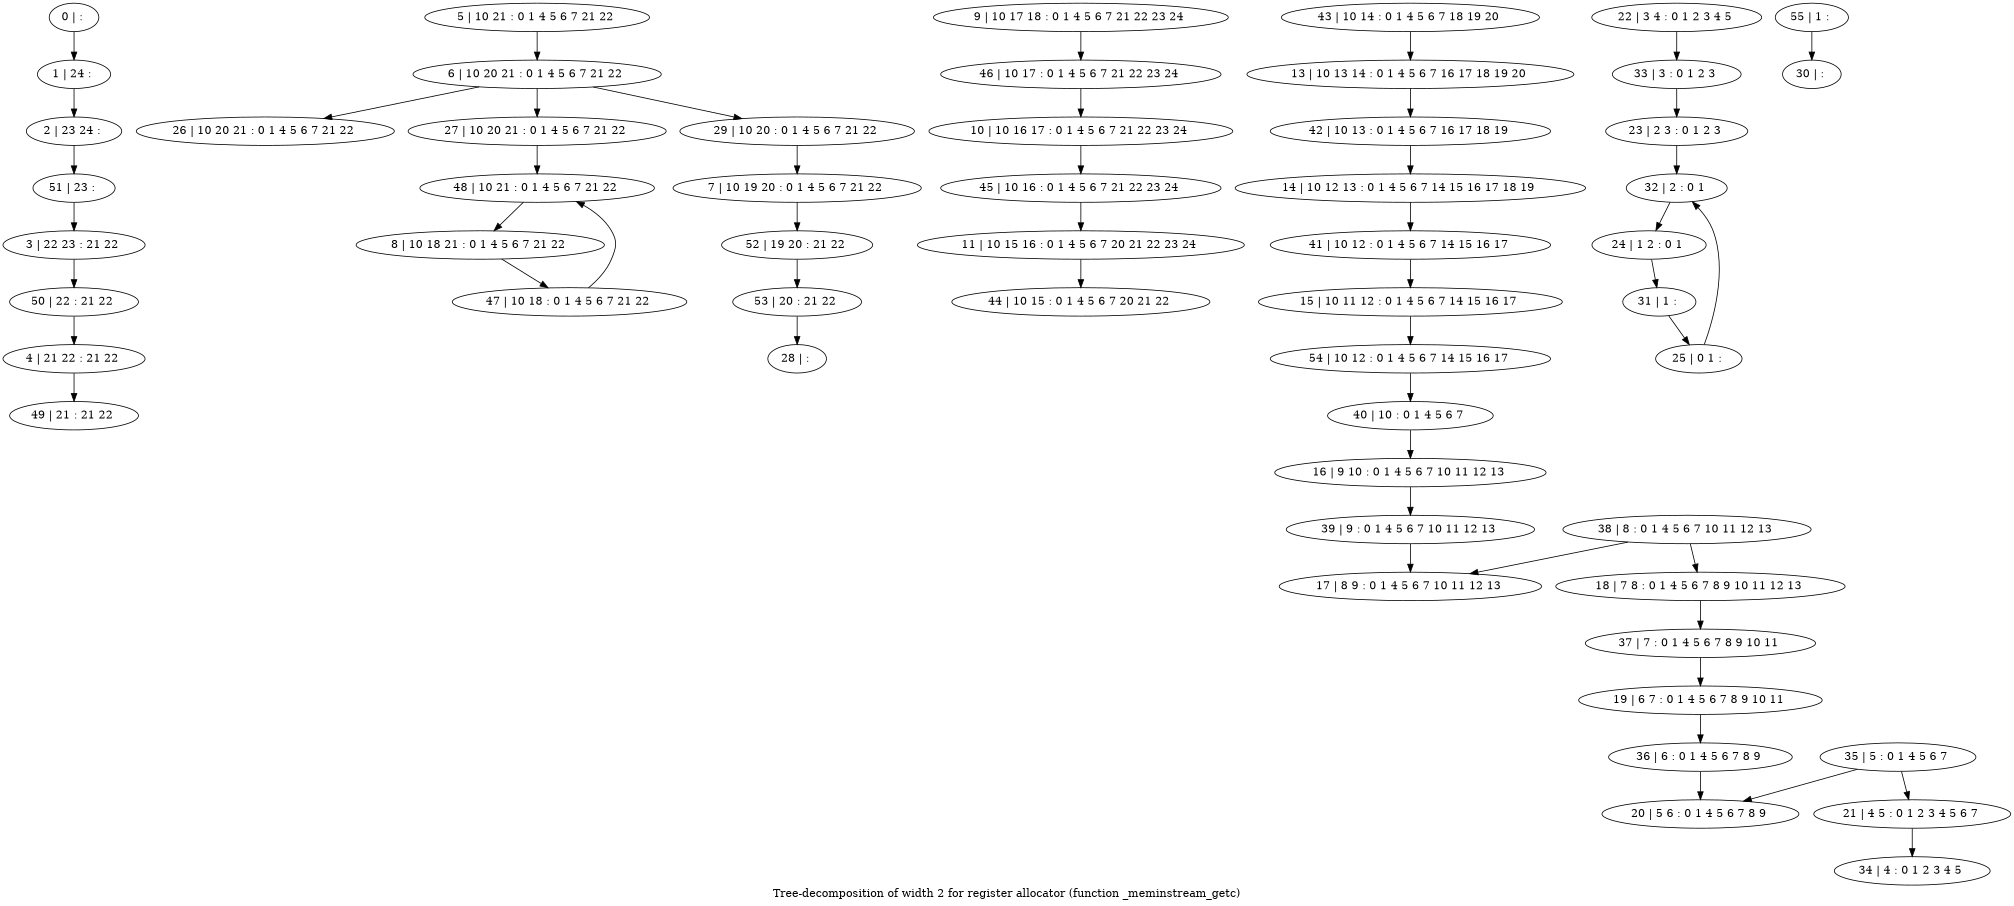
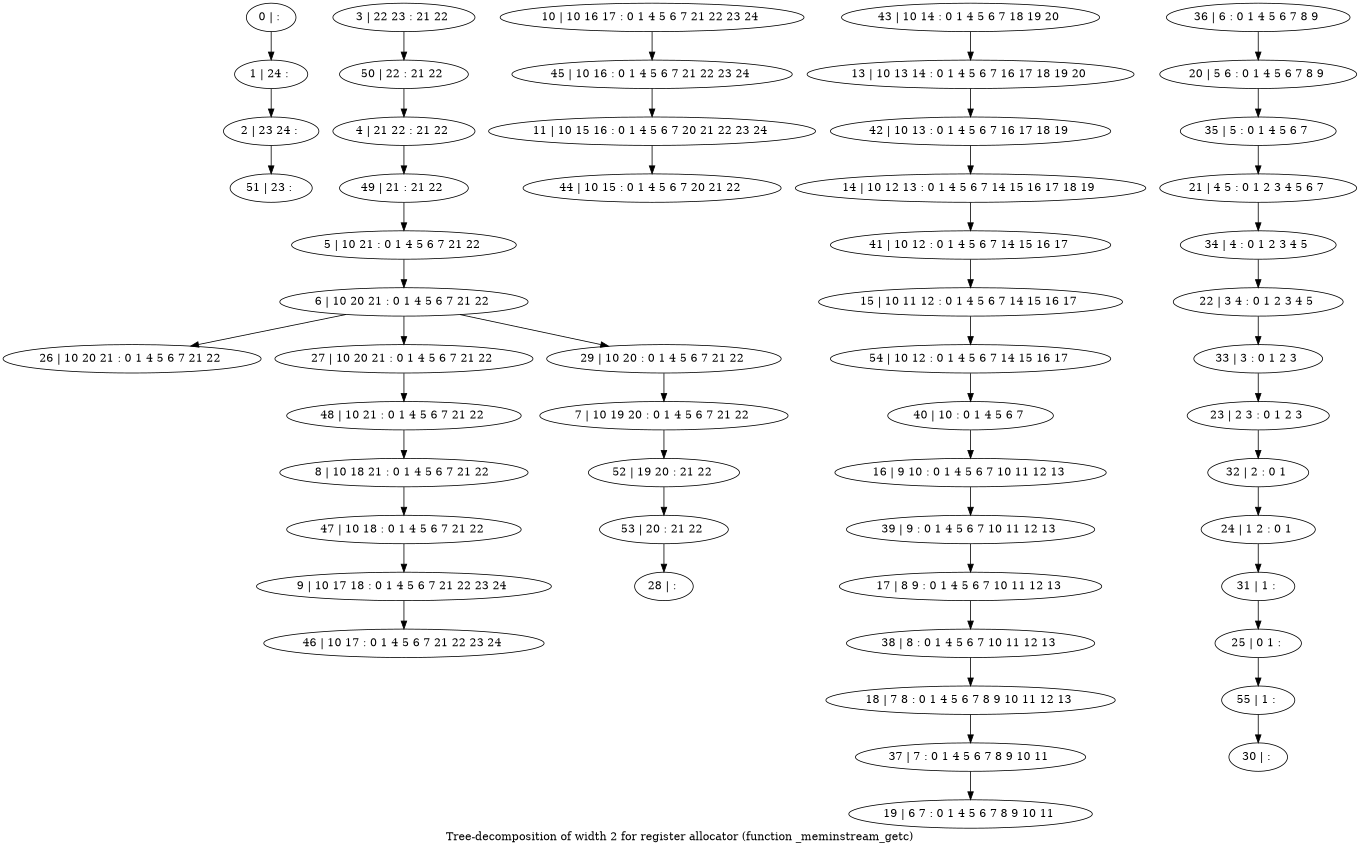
edge "46 | 10 17 : 0 1 4 5 6 7 21 22 23 24" -> "10 | 10 16 17 : 0 1 4 5 6 7 21 22 23 24": removed
edge "51 | 23 :" -> "3 | 22 23 : 21 22": removed
edge "49 | 21 : 21 22" -> "5 | 10 21 : 0 1 4 5 6 7 21 22": added
edge "47 | 10 18 : 0 1 4 5 6 7 21 22" -> "48 | 10 21 : 0 1 4 5 6 7 21 22": now "47 | 10 18 : 0 1 4 5 6 7 21 22" -> "9 | 10 17 18 : 0 1 4 5 6 7 21 22 23 24"
edge "34 | 4 : 0 1 2 3 4 5" -> "22 | 3 4 : 0 1 2 3 4 5": added
edge "25 | 0 1 :" -> "32 | 2 : 0 1": now "25 | 0 1 :" -> "55 | 1 :"
edge "38 | 8 : 0 1 4 5 6 7 10 11 12 13" -> "17 | 8 9 : 0 1 4 5 6 7 10 11 12 13": reversed
edge "19 | 6 7 : 0 1 4 5 6 7 8 9 10 11" -> "36 | 6 : 0 1 4 5 6 7 8 9": removed
edge "35 | 5 : 0 1 4 5 6 7" -> "20 | 5 6 : 0 1 4 5 6 7 8 9": reversed
